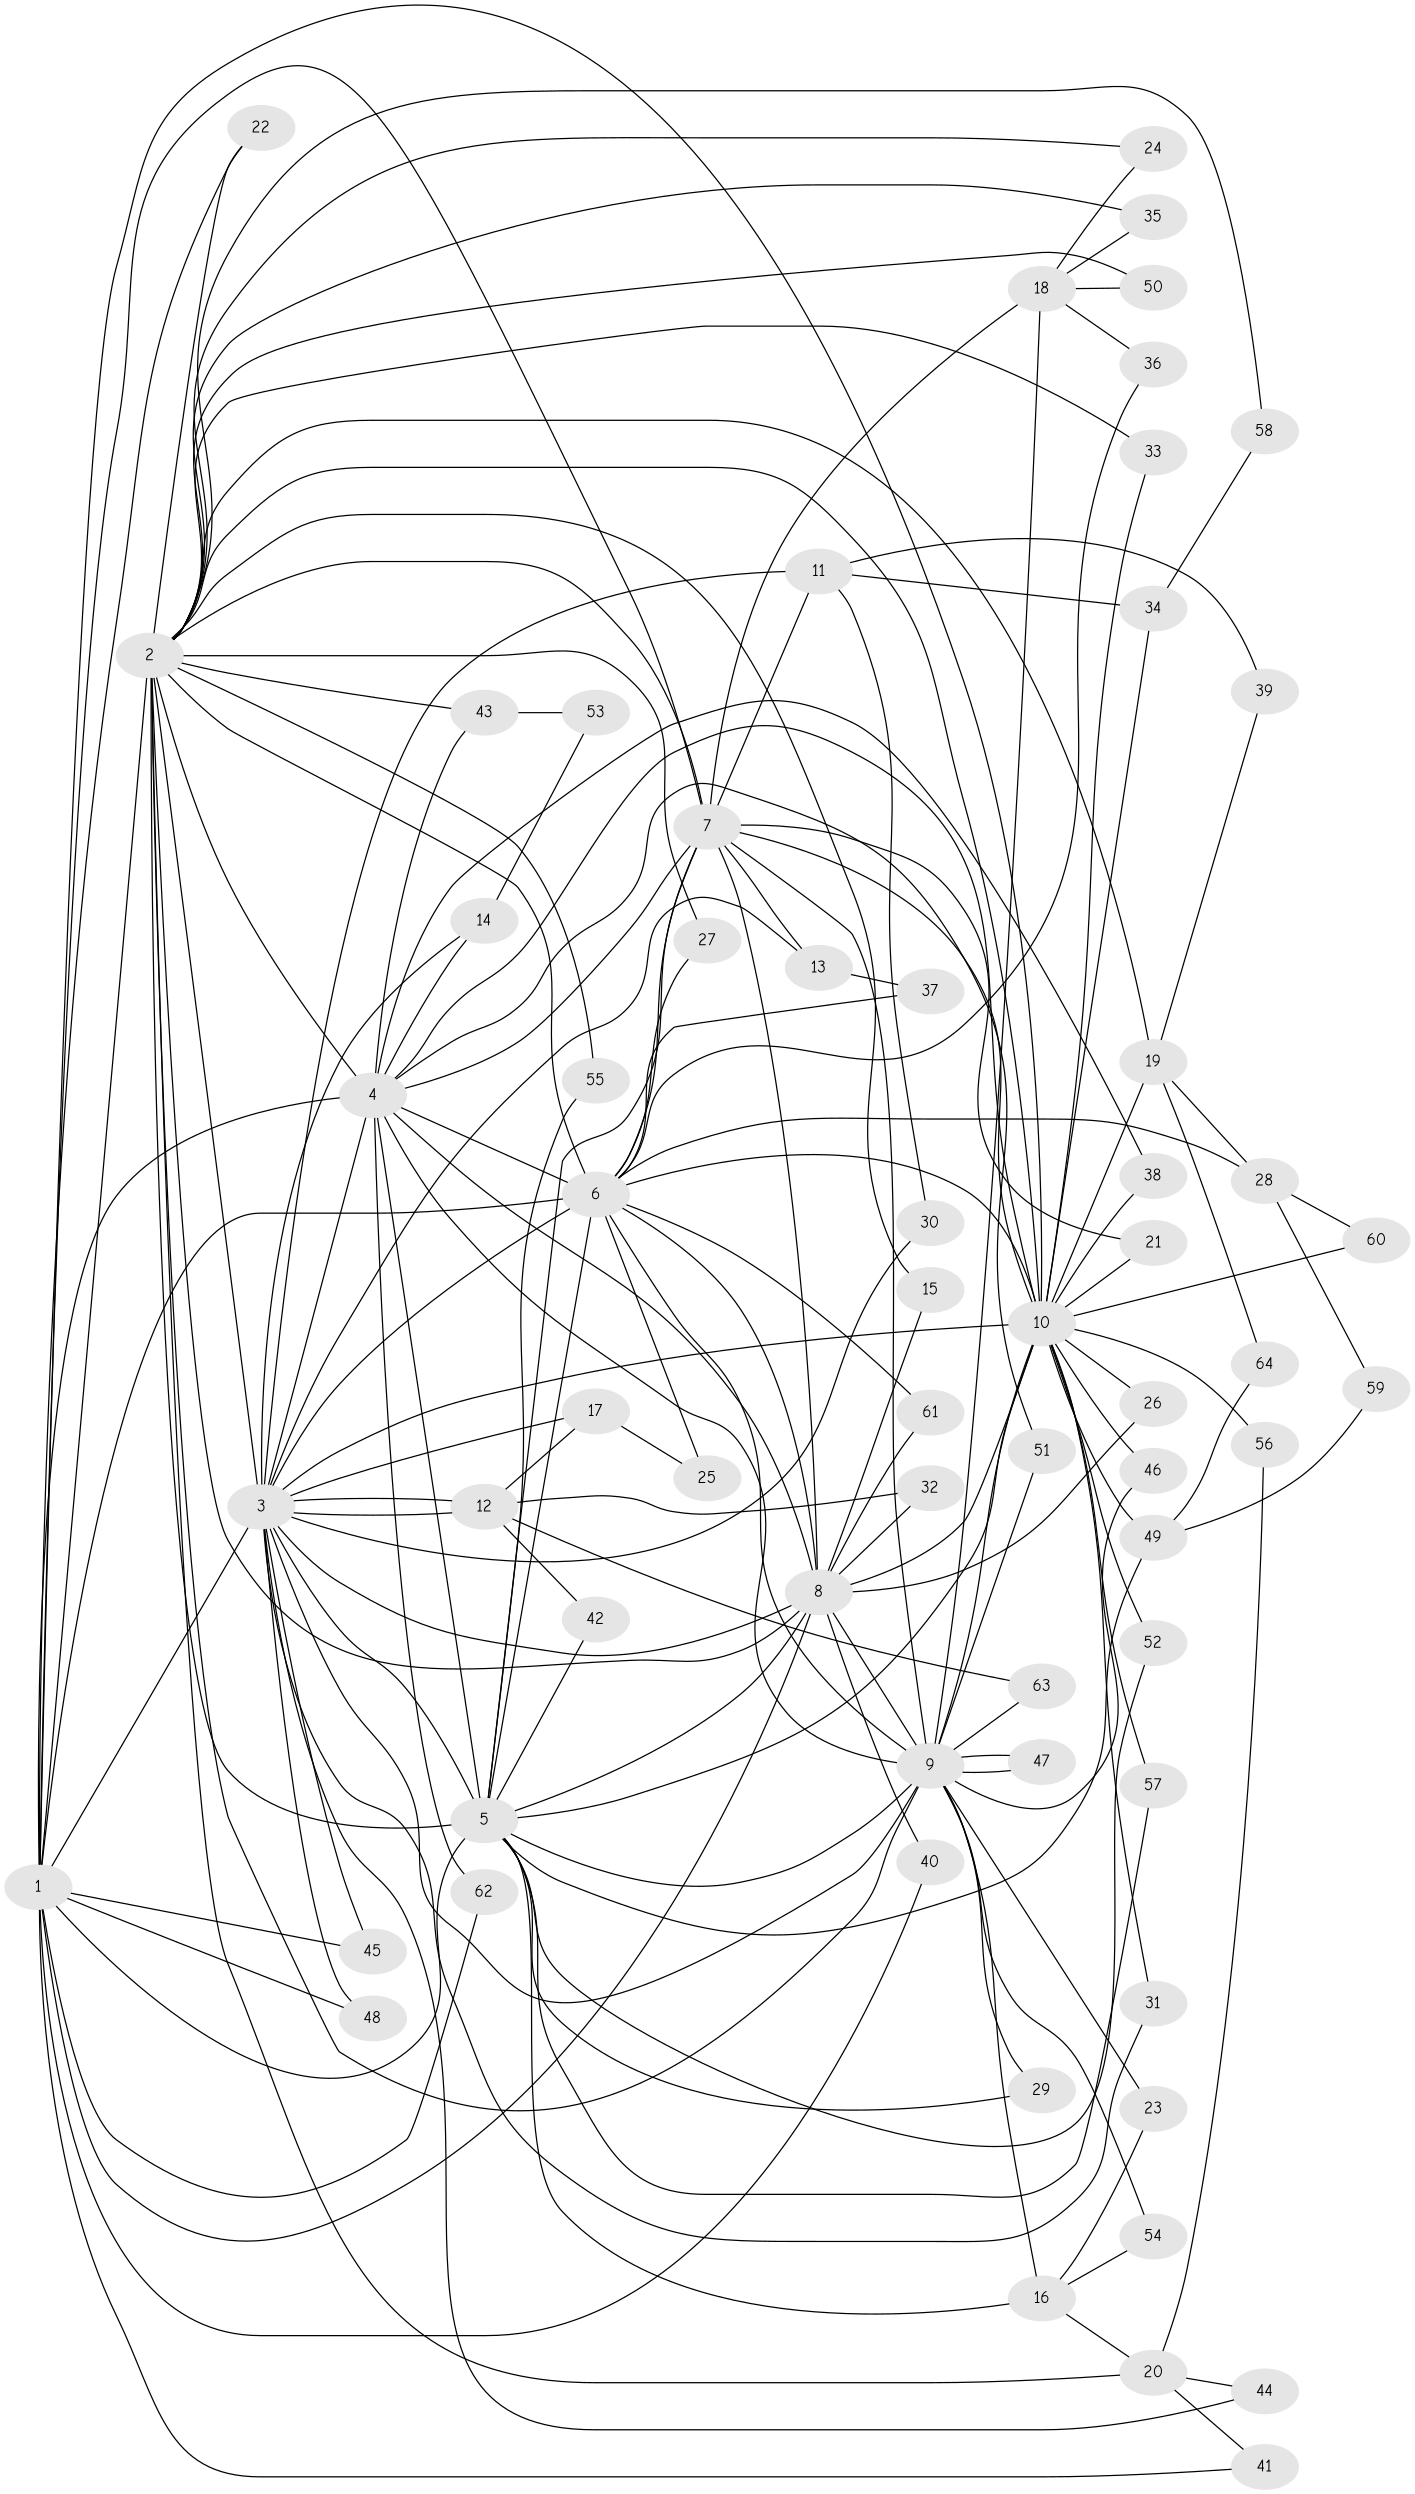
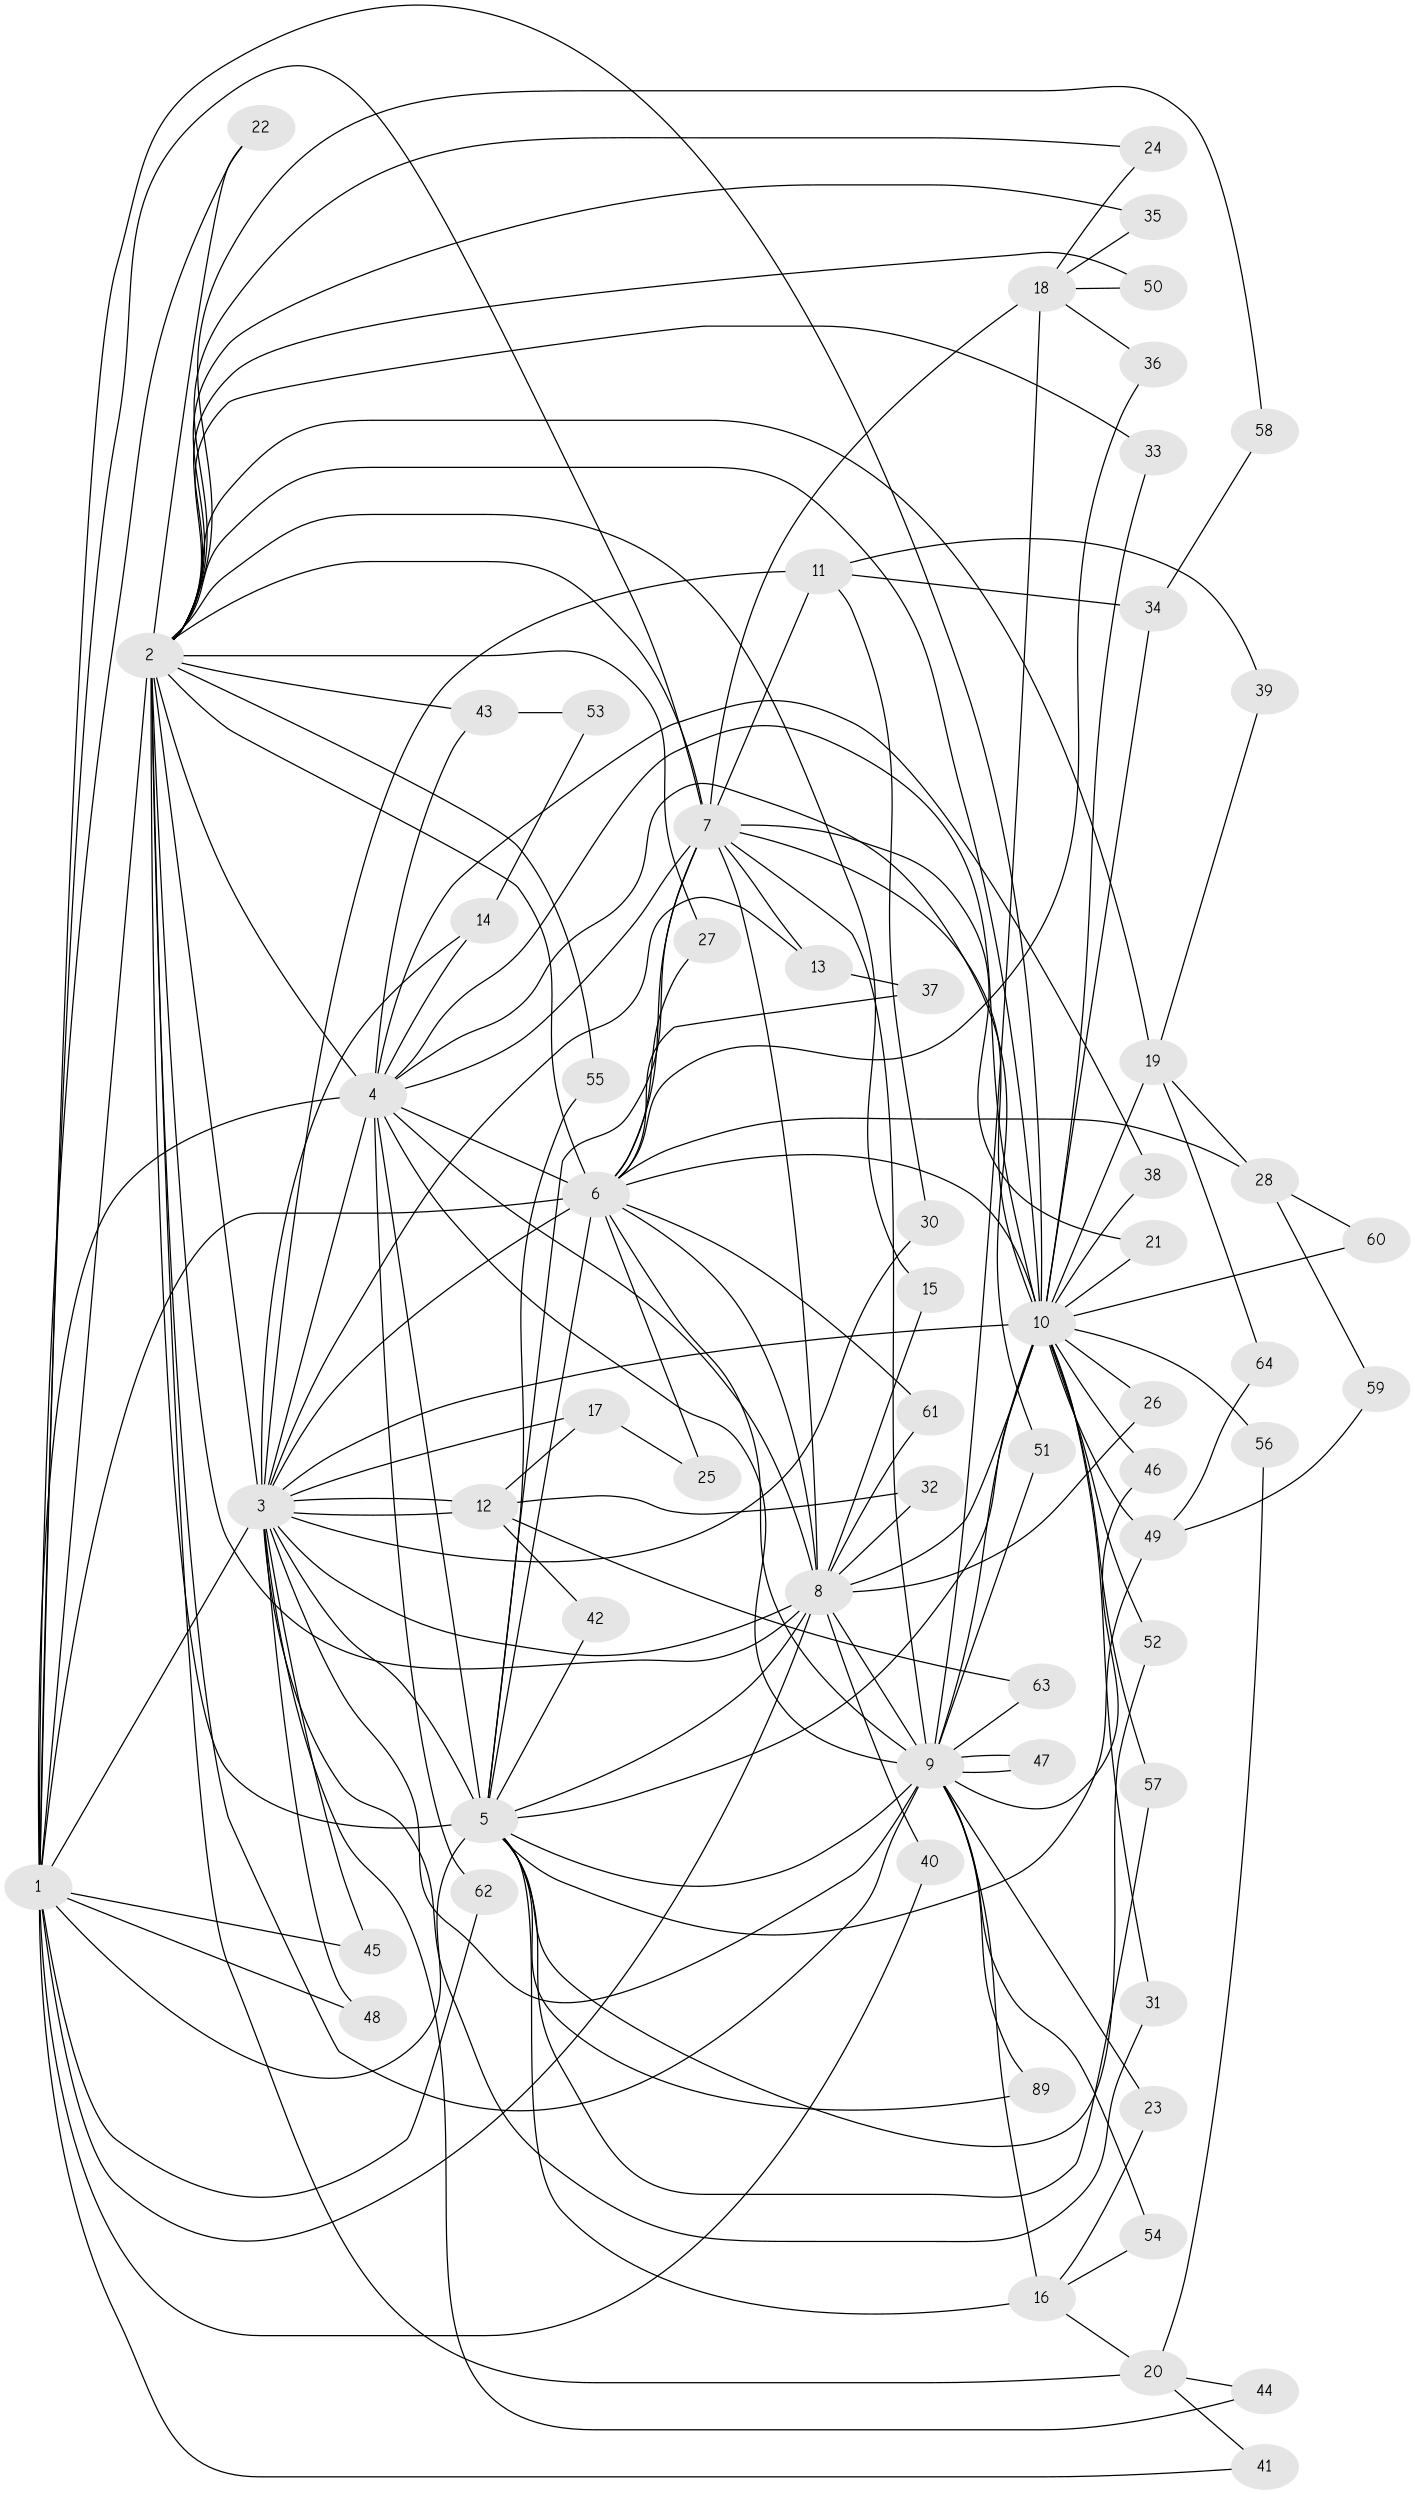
node "29": label "29" -> "89"
